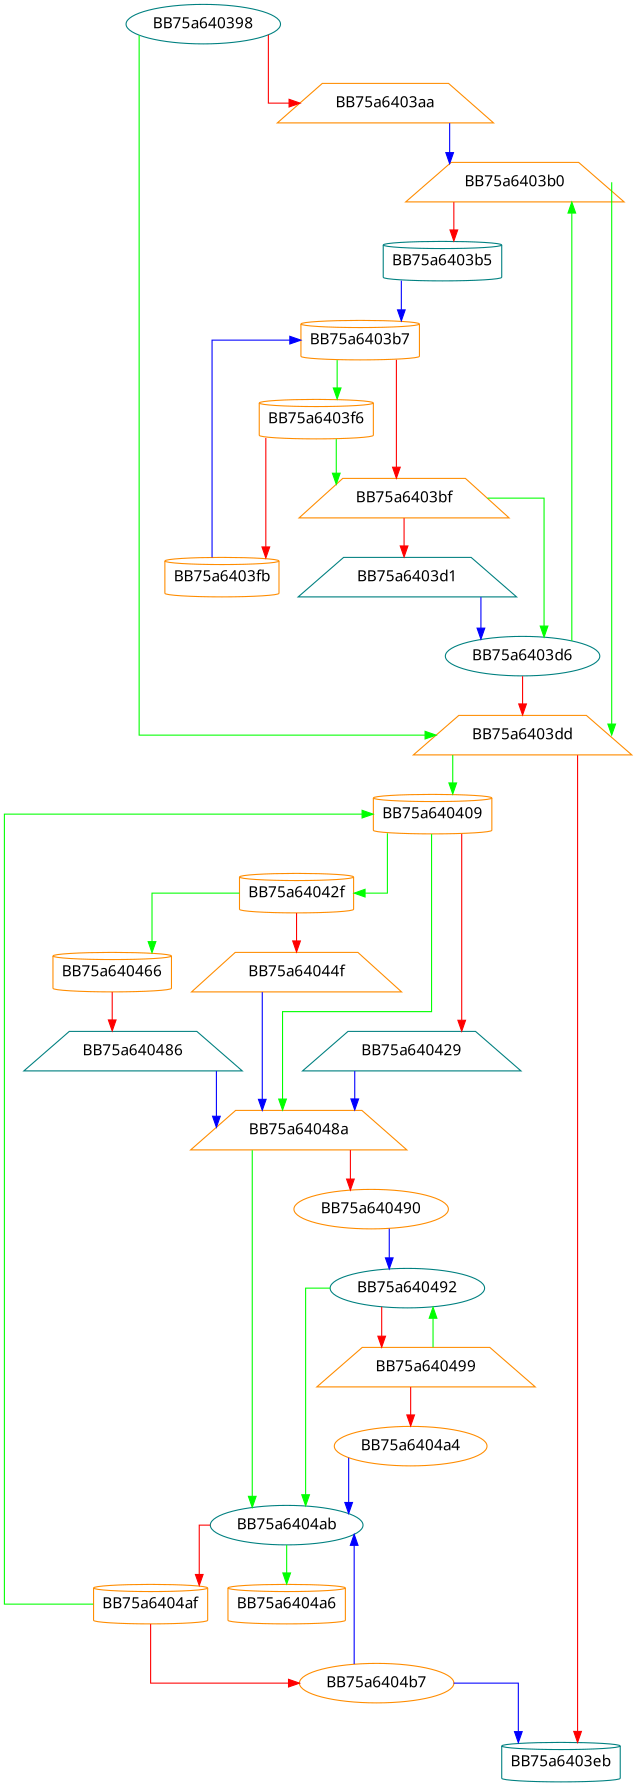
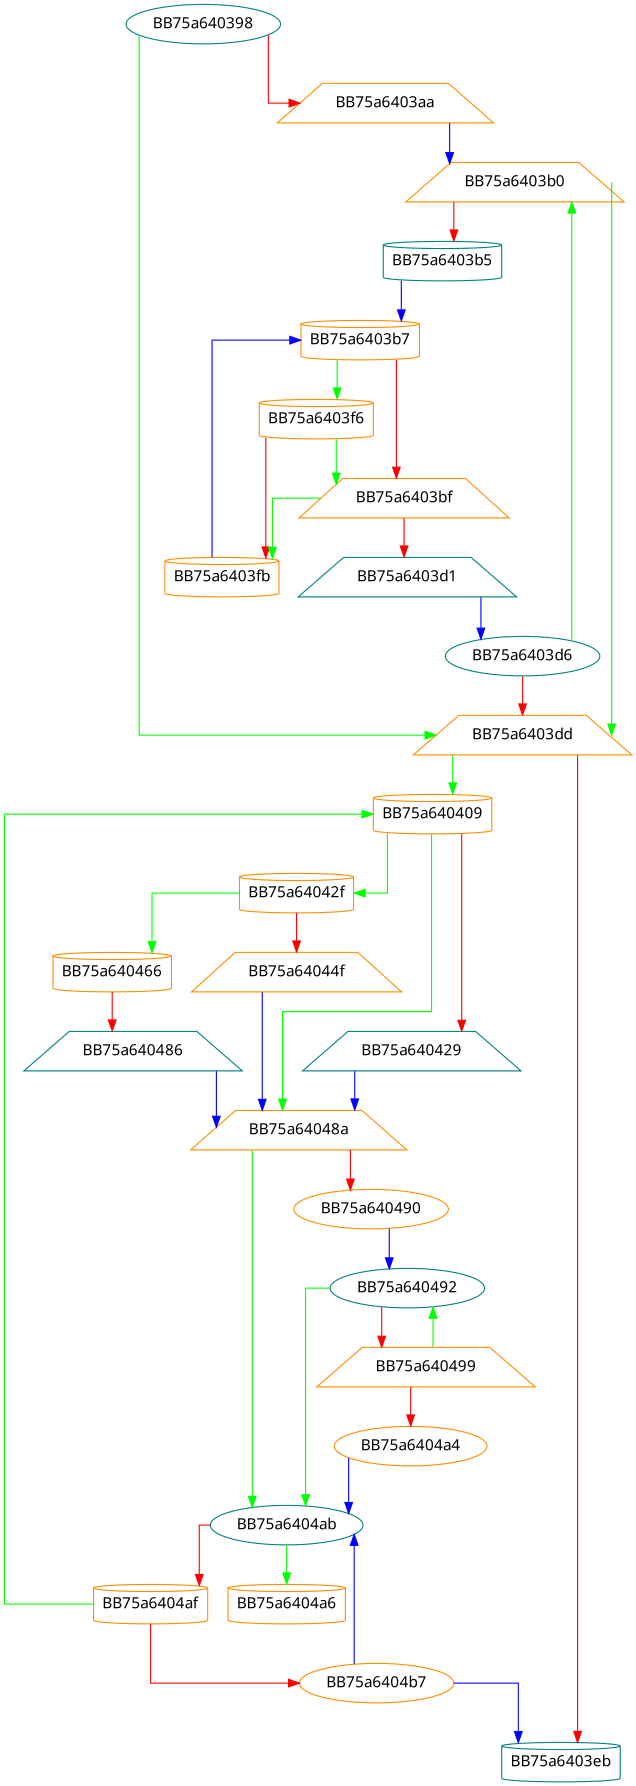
edge "BB75a6403bf" -> "BB75a6403d6": now "BB75a6403bf" -> "BB75a6403fb"
